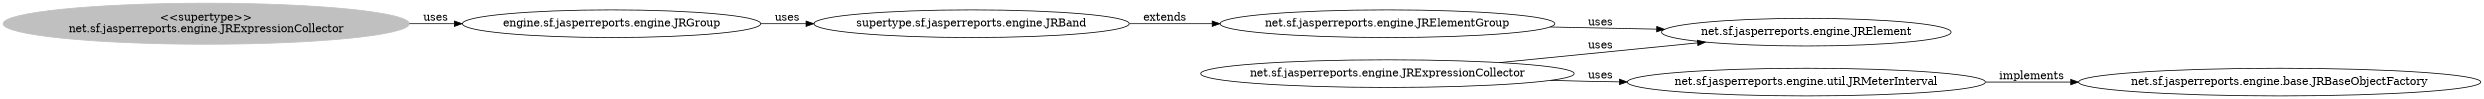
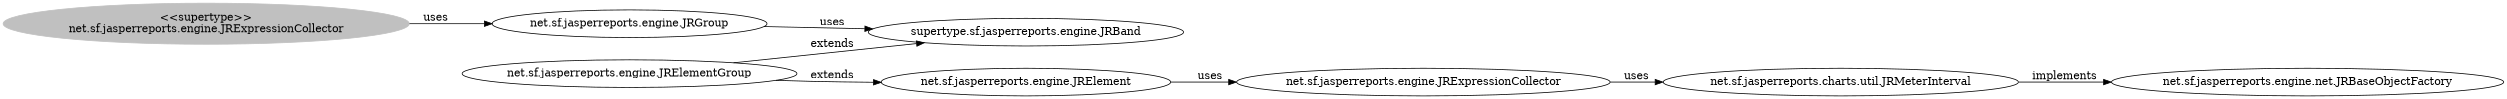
edge "net.sf.jasperreports.engine.JRElementGroup" -> "net.sf.jasperreports.engine.JRElement": label "uses" -> "extends"
node "engine.sf.jasperreports.engine.JRGroup": label "engine.sf.jasperreports.engine.JRGroup" -> "net.sf.jasperreports.engine.JRGroup"
edge "supertype.sf.jasperreports.engine.JRBand" -> "net.sf.jasperreports.engine.JRElementGroup": reversed
edge "net.sf.jasperreports.engine.JRExpressionCollector" -> "net.sf.jasperreports.engine.JRElement": reversed
node "net.sf.jasperreports.engine.util.JRMeterInterval": label "net.sf.jasperreports.engine.util.JRMeterInterval" -> "net.sf.jasperreports.charts.util.JRMeterInterval"
node "net.sf.jasperreports.engine.base.JRBaseObjectFactory": label "net.sf.jasperreports.engine.base.JRBaseObjectFactory" -> "net.sf.jasperreports.engine.net.JRBaseObjectFactory"
